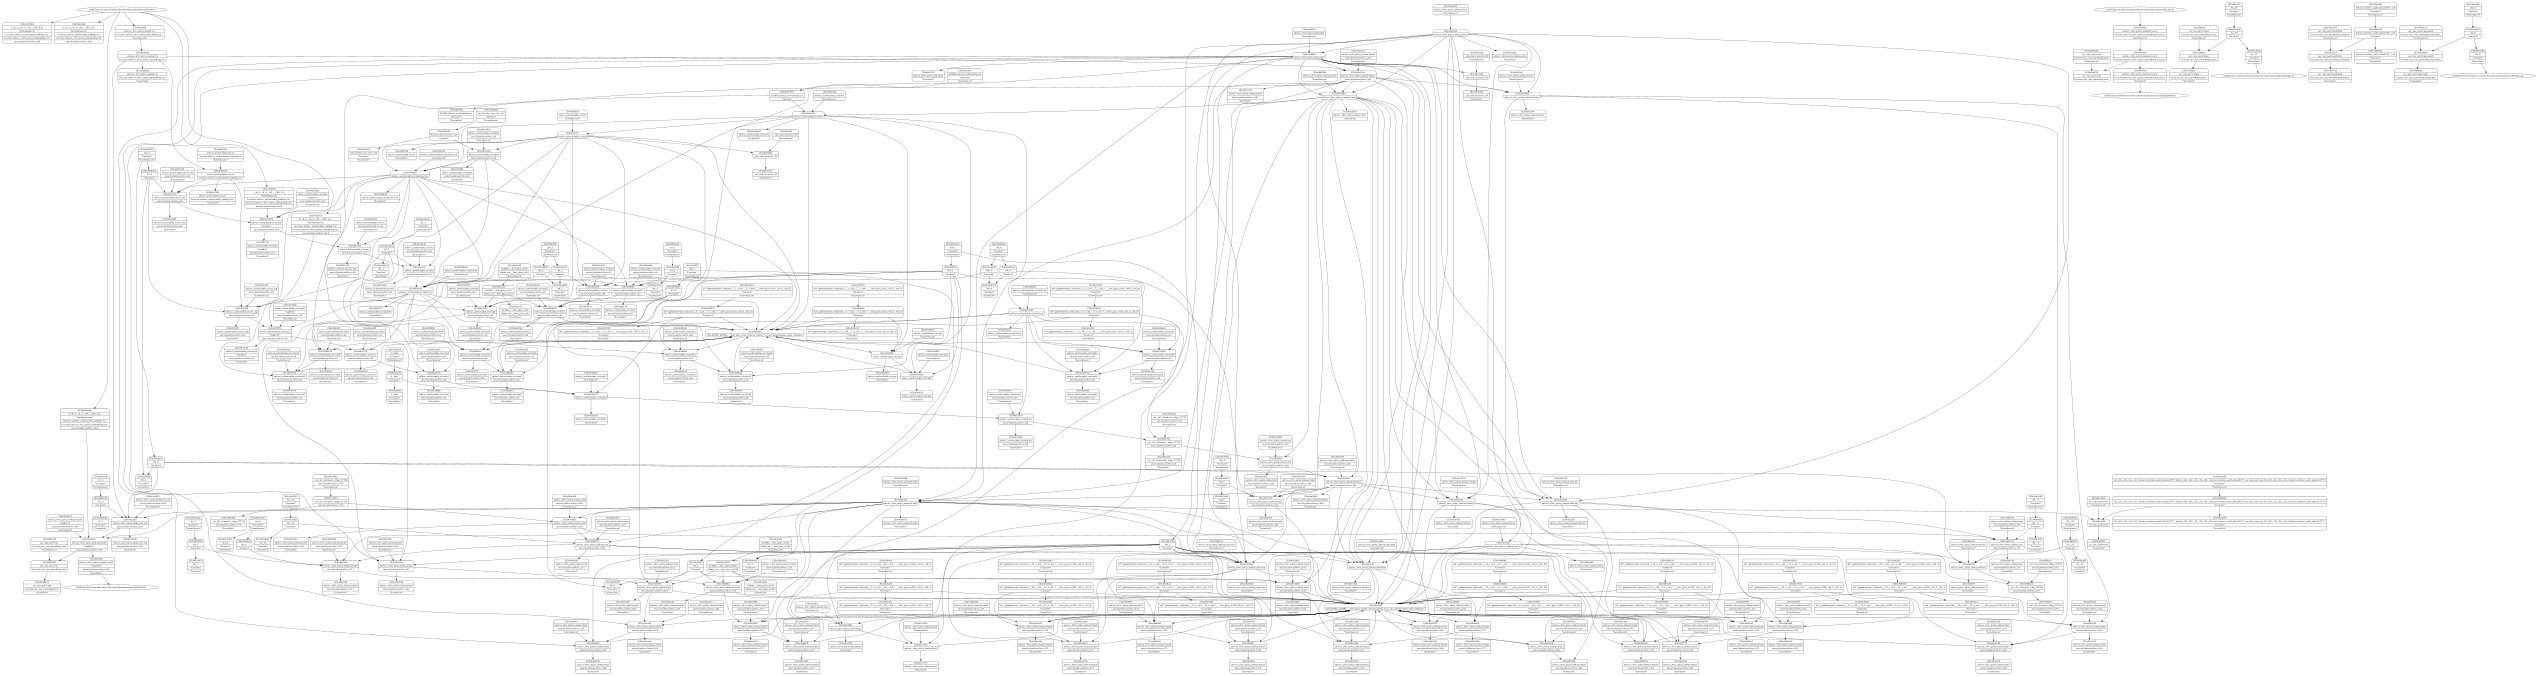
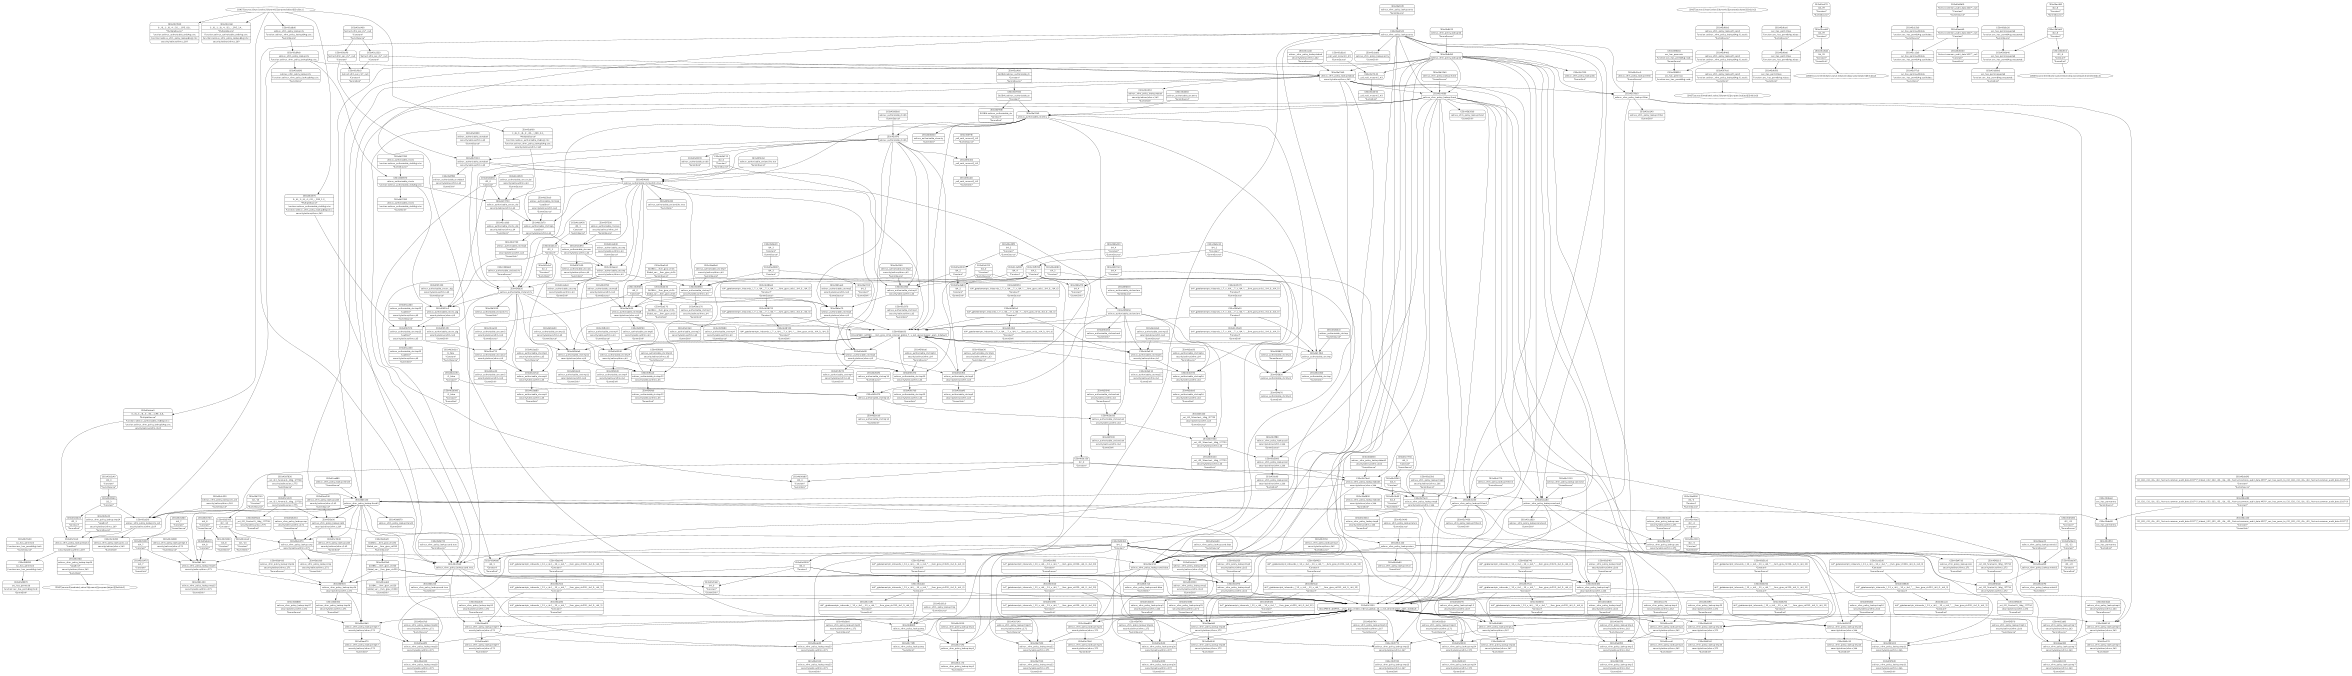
node "CE0x45c2320": added
edge "CE0x45c4580" -> "CE0x45ff4d0": now "CE0x45c4580" -> "CE0x45d3dc0"
edge "CE0x45c76a0" -> "CE0x45c2060": now "CE0x45cfaf0" -> "CE0x45c2060"
